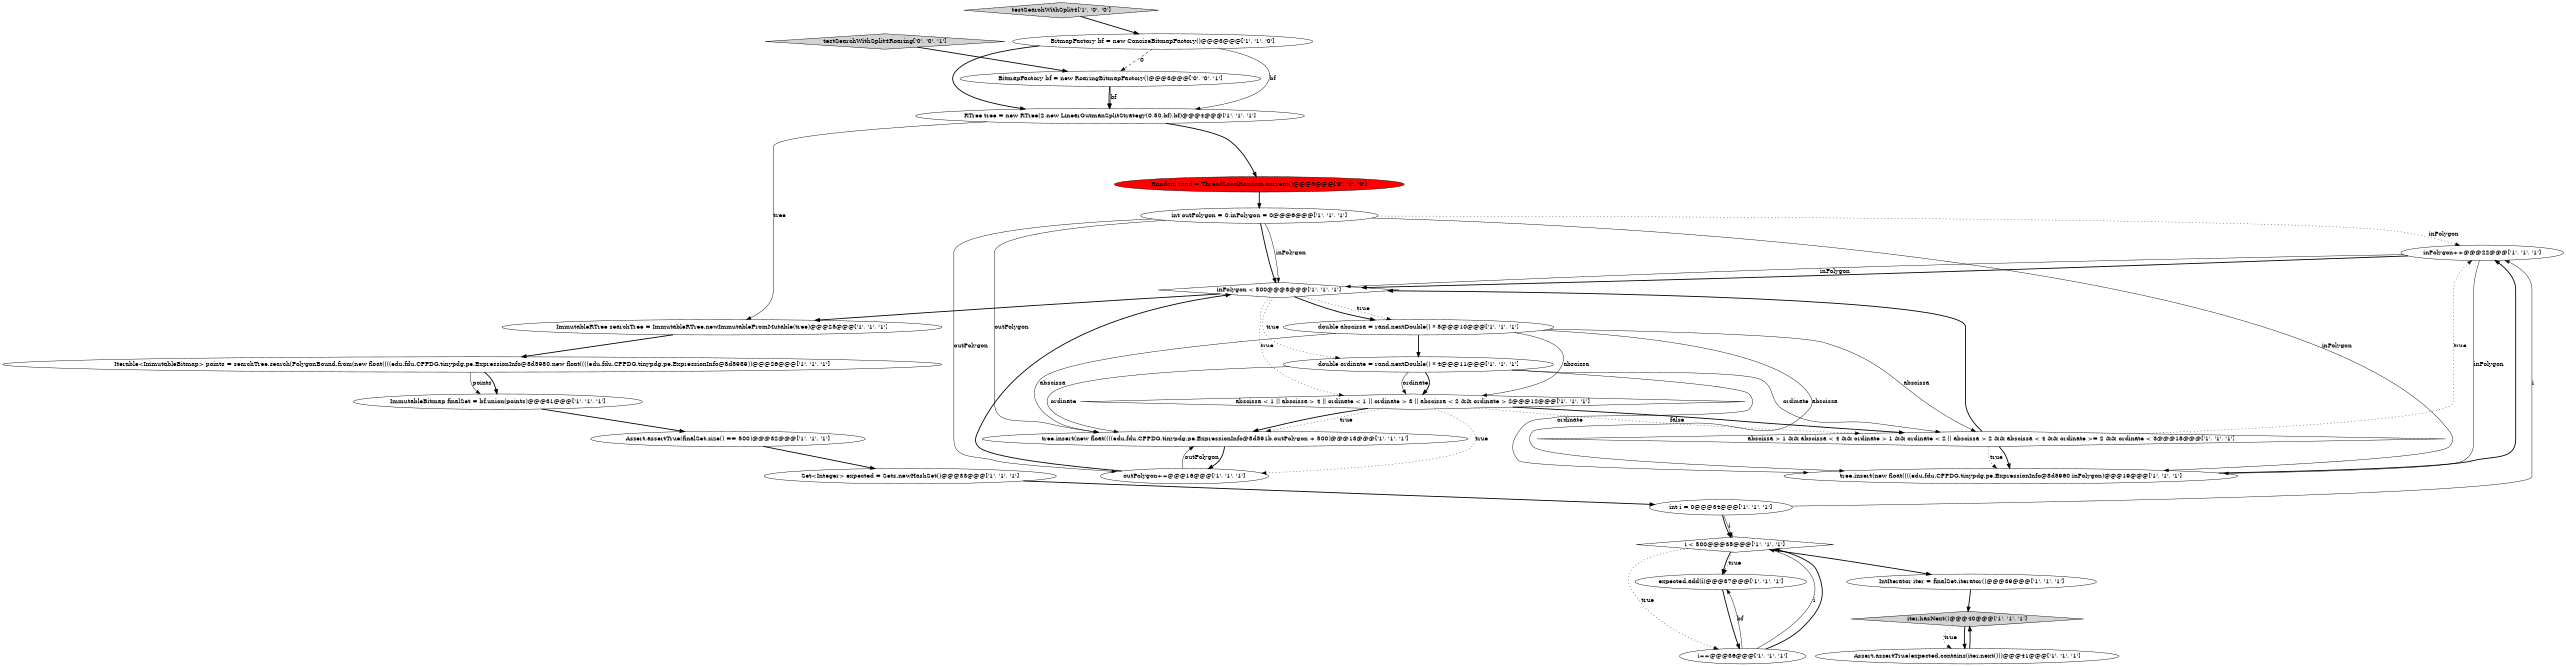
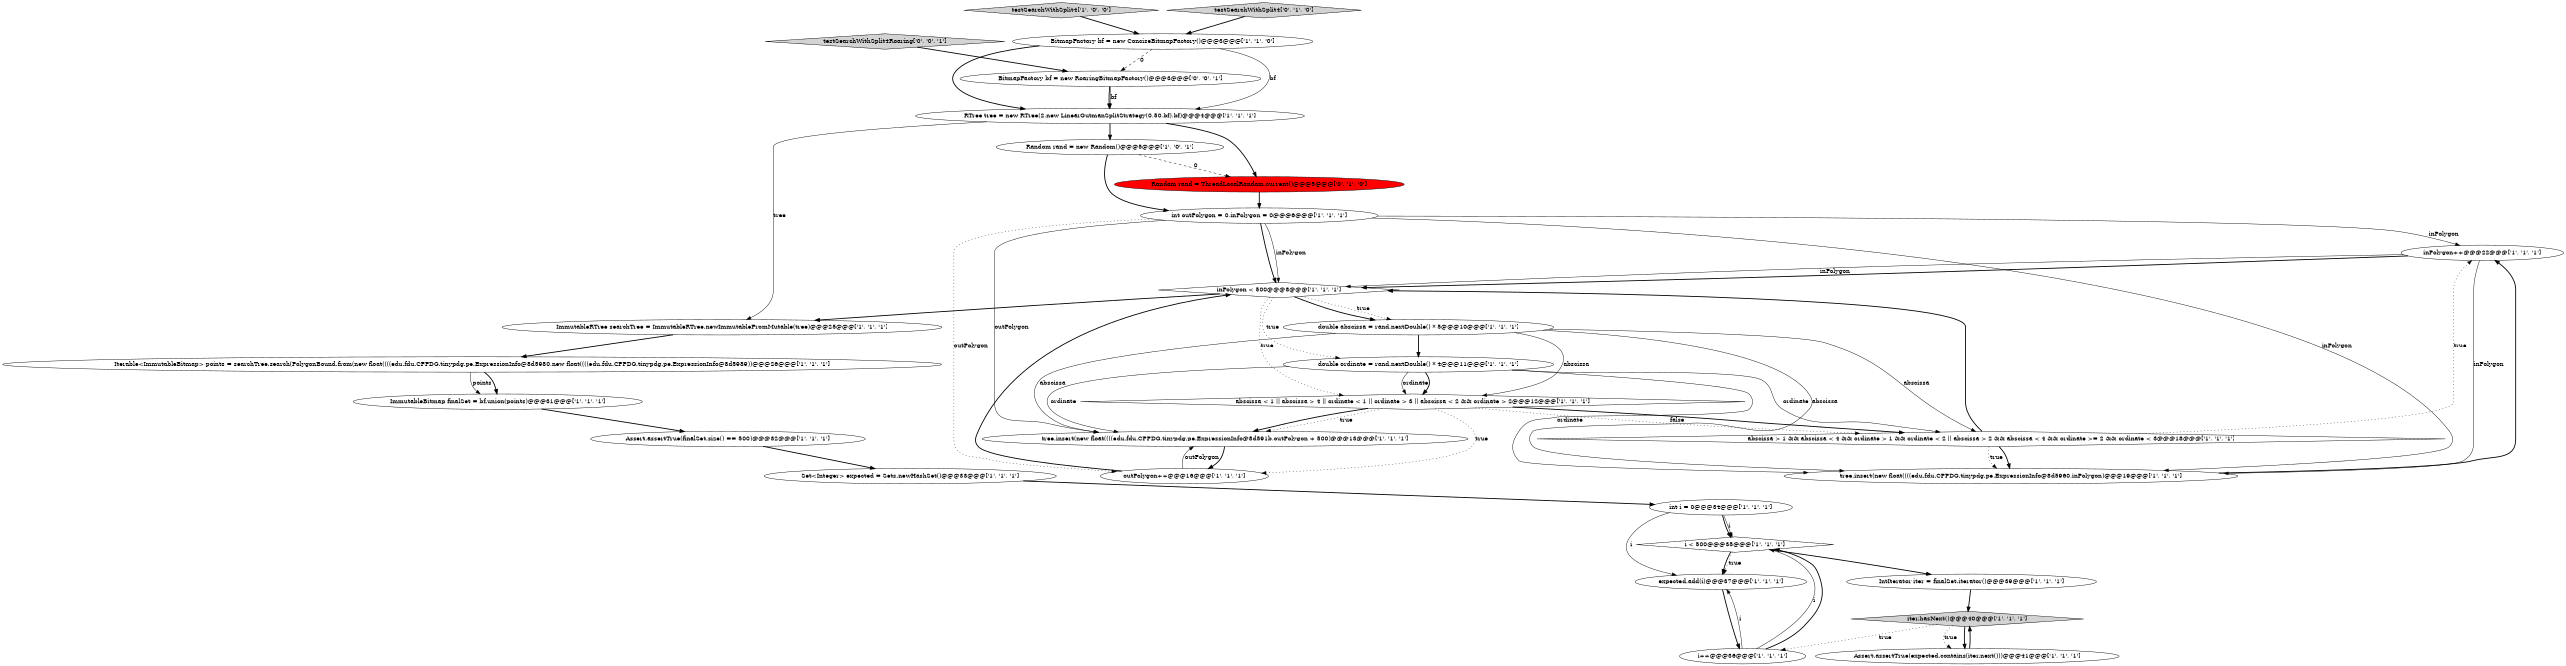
node "testSearchWithSplit4['0', '1', '0']": added
node "Random rand = new Random()@@@5@@@['1', '0', '1']": added
edge "int outPolygon = 0,inPolygon = 0@@@6@@@['1', '1', '1']" -> "inPolygon++@@@22@@@['1', '1', '1']": style dotted -> solid
edge "int outPolygon = 0,inPolygon = 0@@@6@@@['1', '1', '1']" -> "outPolygon++@@@16@@@['1', '1', '1']": style solid -> dotted
edge "int i = 0@@@34@@@['1', '1', '1']" -> "inPolygon++@@@22@@@['1', '1', '1']": now "int i = 0@@@34@@@['1', '1', '1']" -> "expected.add(i)@@@37@@@['1', '1', '1']"
edge "i < 500@@@35@@@['1', '1', '1']" -> "i++@@@36@@@['1', '1', '1']": now "iter.hasNext()@@@40@@@['1', '1', '1']" -> "i++@@@36@@@['1', '1', '1']"
edge "i++@@@36@@@['1', '1', '1']" -> "expected.add(i)@@@37@@@['1', '1', '1']": label "bf" -> "i"
